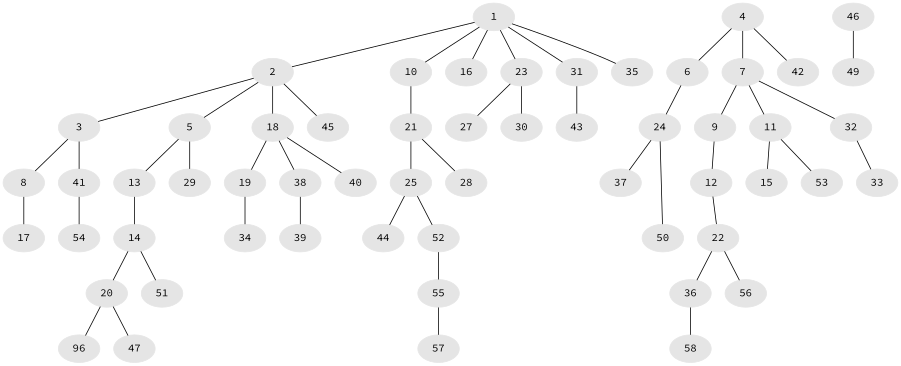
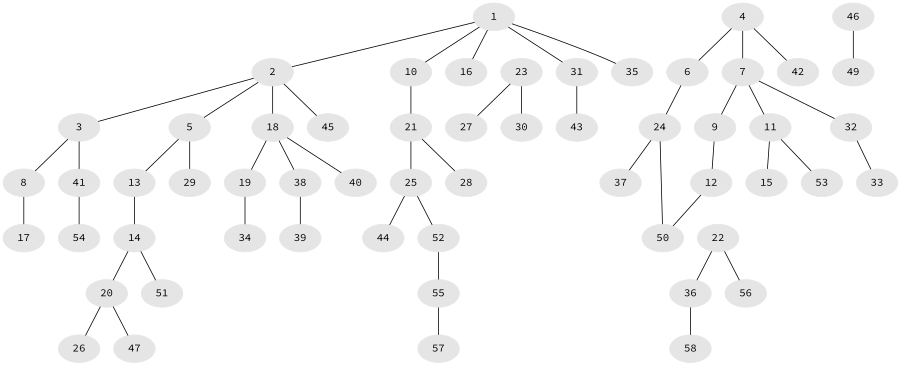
edge "1" -- "23": removed
edge "12" -- "22": now "12" -- "50"
node "96": label "96" -> "26"
